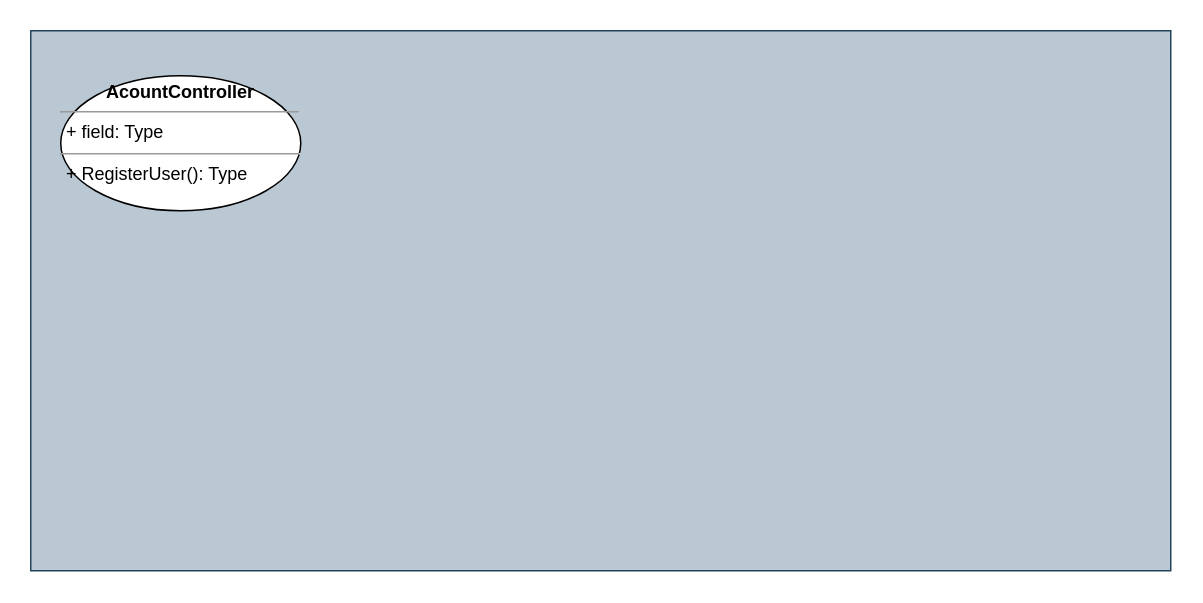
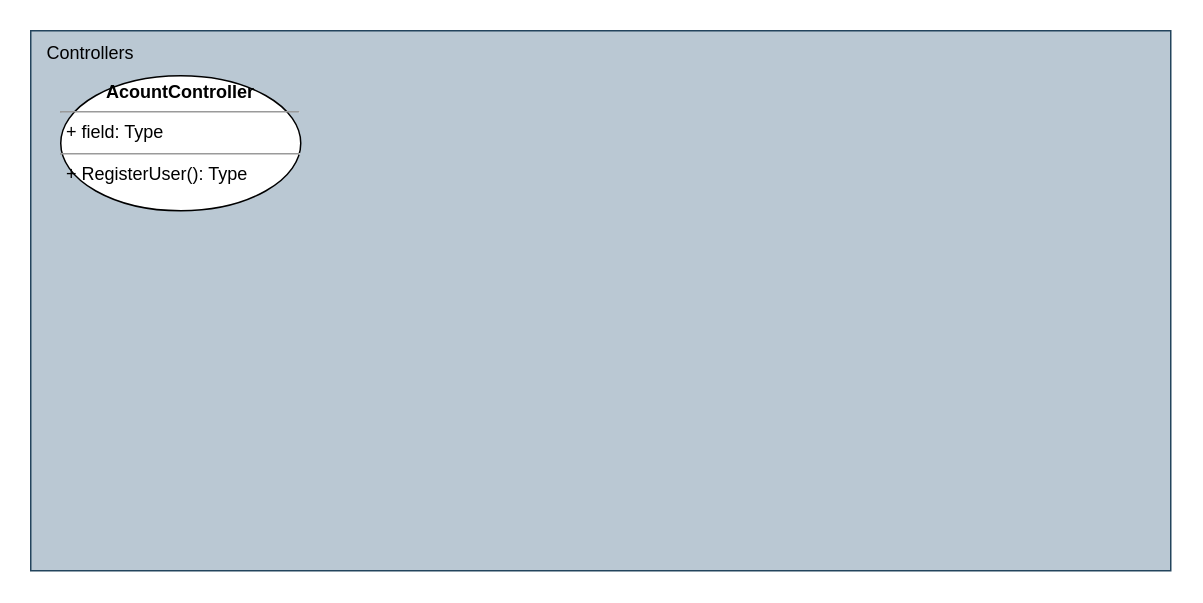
node "Controllers": added
